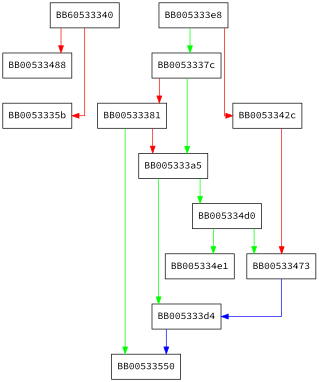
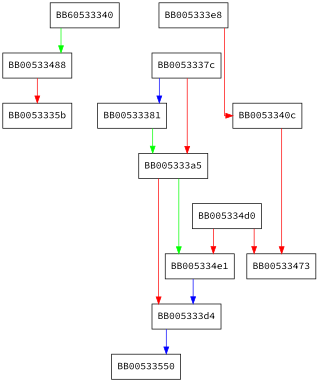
edge "BB60533340" -> "BB00533488": color red -> green
edge "BB005333e8" -> "BB0053337c": removed
edge "BB60533340" -> "BB0053335b": now "BB00533488" -> "BB0053335b"
edge "BB0053337c" -> "BB00533381": color red -> blue
edge "BB0053337c" -> "BB005333a5": color green -> red
node "BB0053342c": label "BB0053342c" -> "BB0053340c"
edge "BB00533381" -> "BB005333a5": color red -> green
edge "BB005333a5" -> "BB005334d0": now "BB005333a5" -> "BB005334e1"
edge "BB00533381" -> "BB00533550": removed
edge "BB005333a5" -> "BB005333d4": color green -> red
edge "BB005334d0" -> "BB005334e1": color green -> red
edge "BB005334d0" -> "BB00533473": color green -> red
edge "BB00533473" -> "BB005333d4": now "BB005334e1" -> "BB005333d4"
